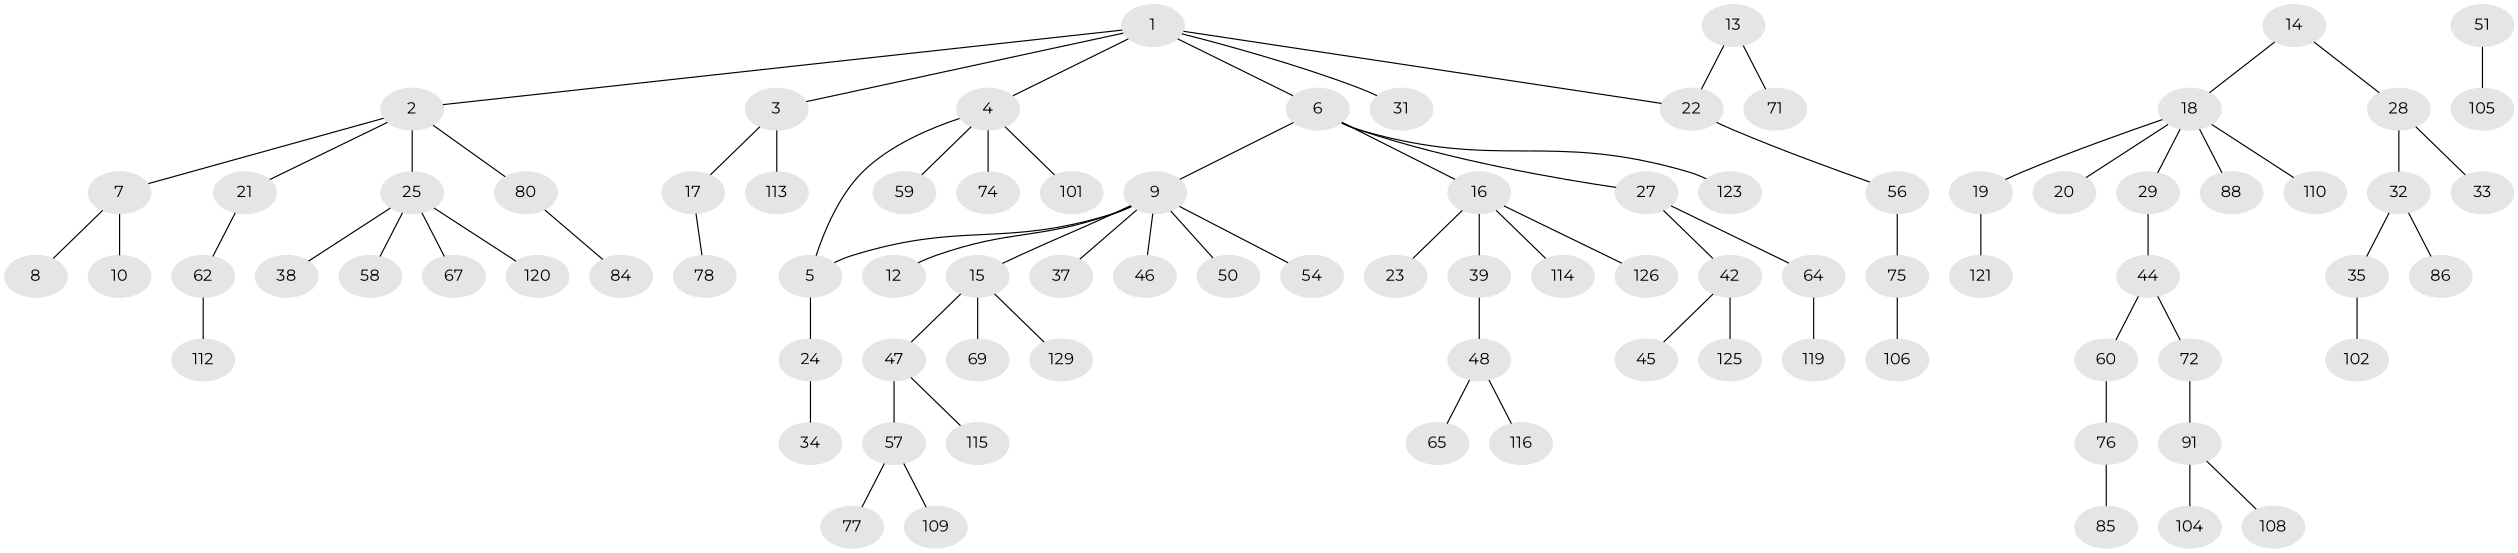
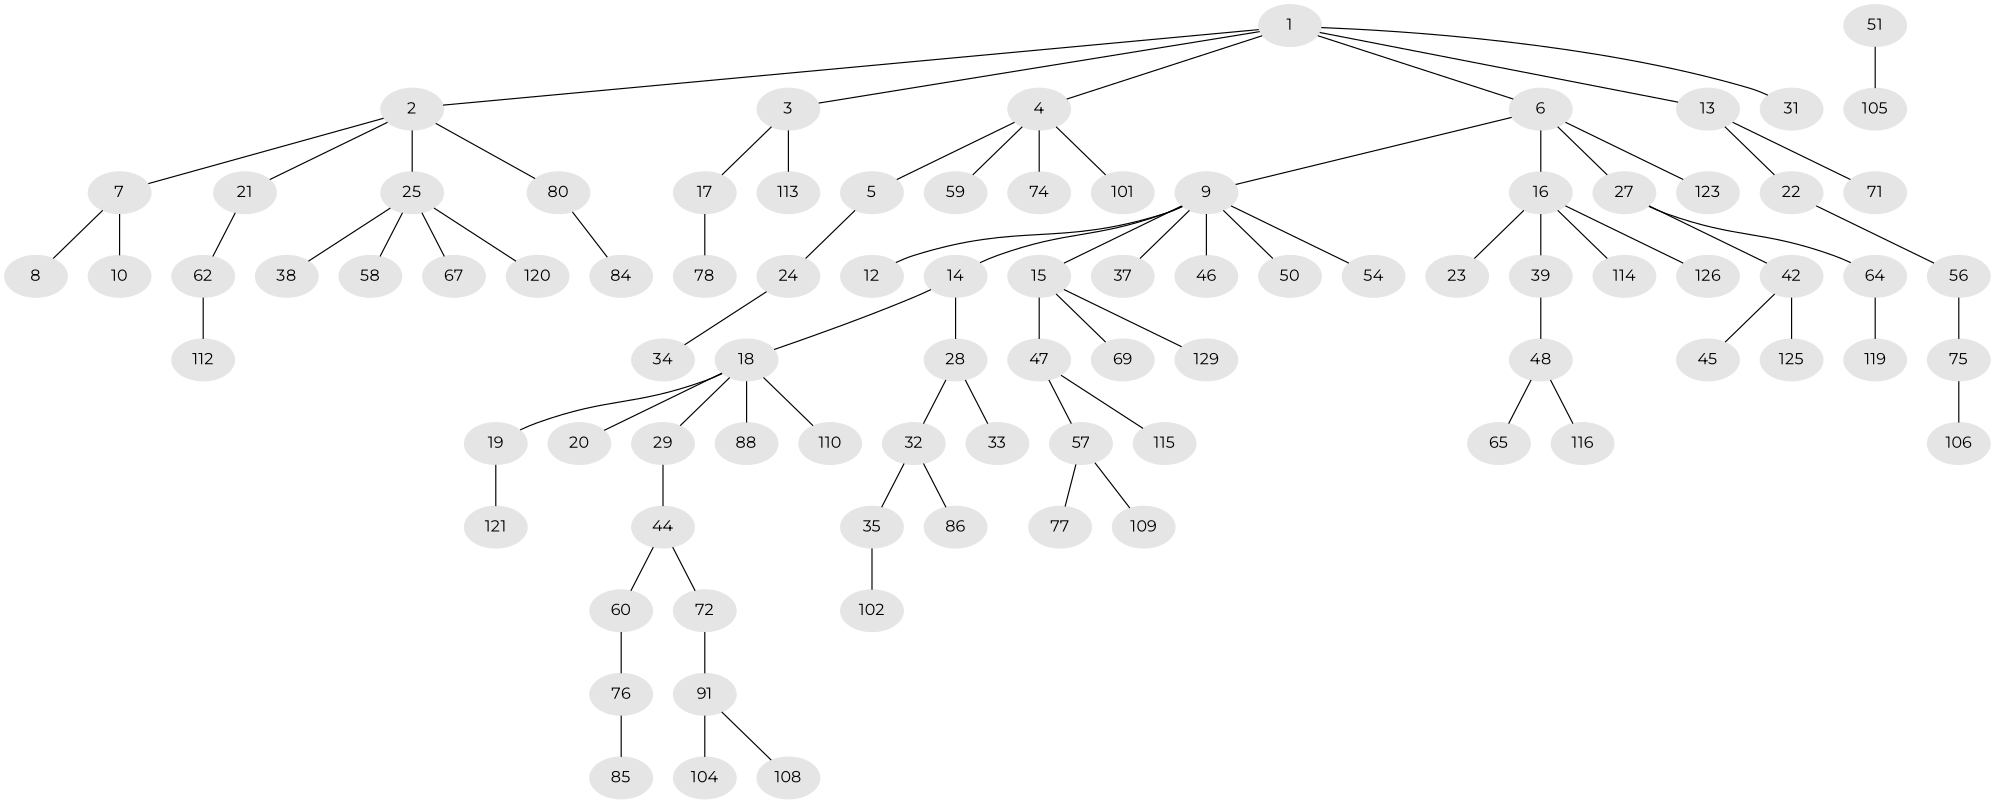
edge "1" -- "22": now "1" -- "13"
edge "9" -- "5": now "9" -- "14"
